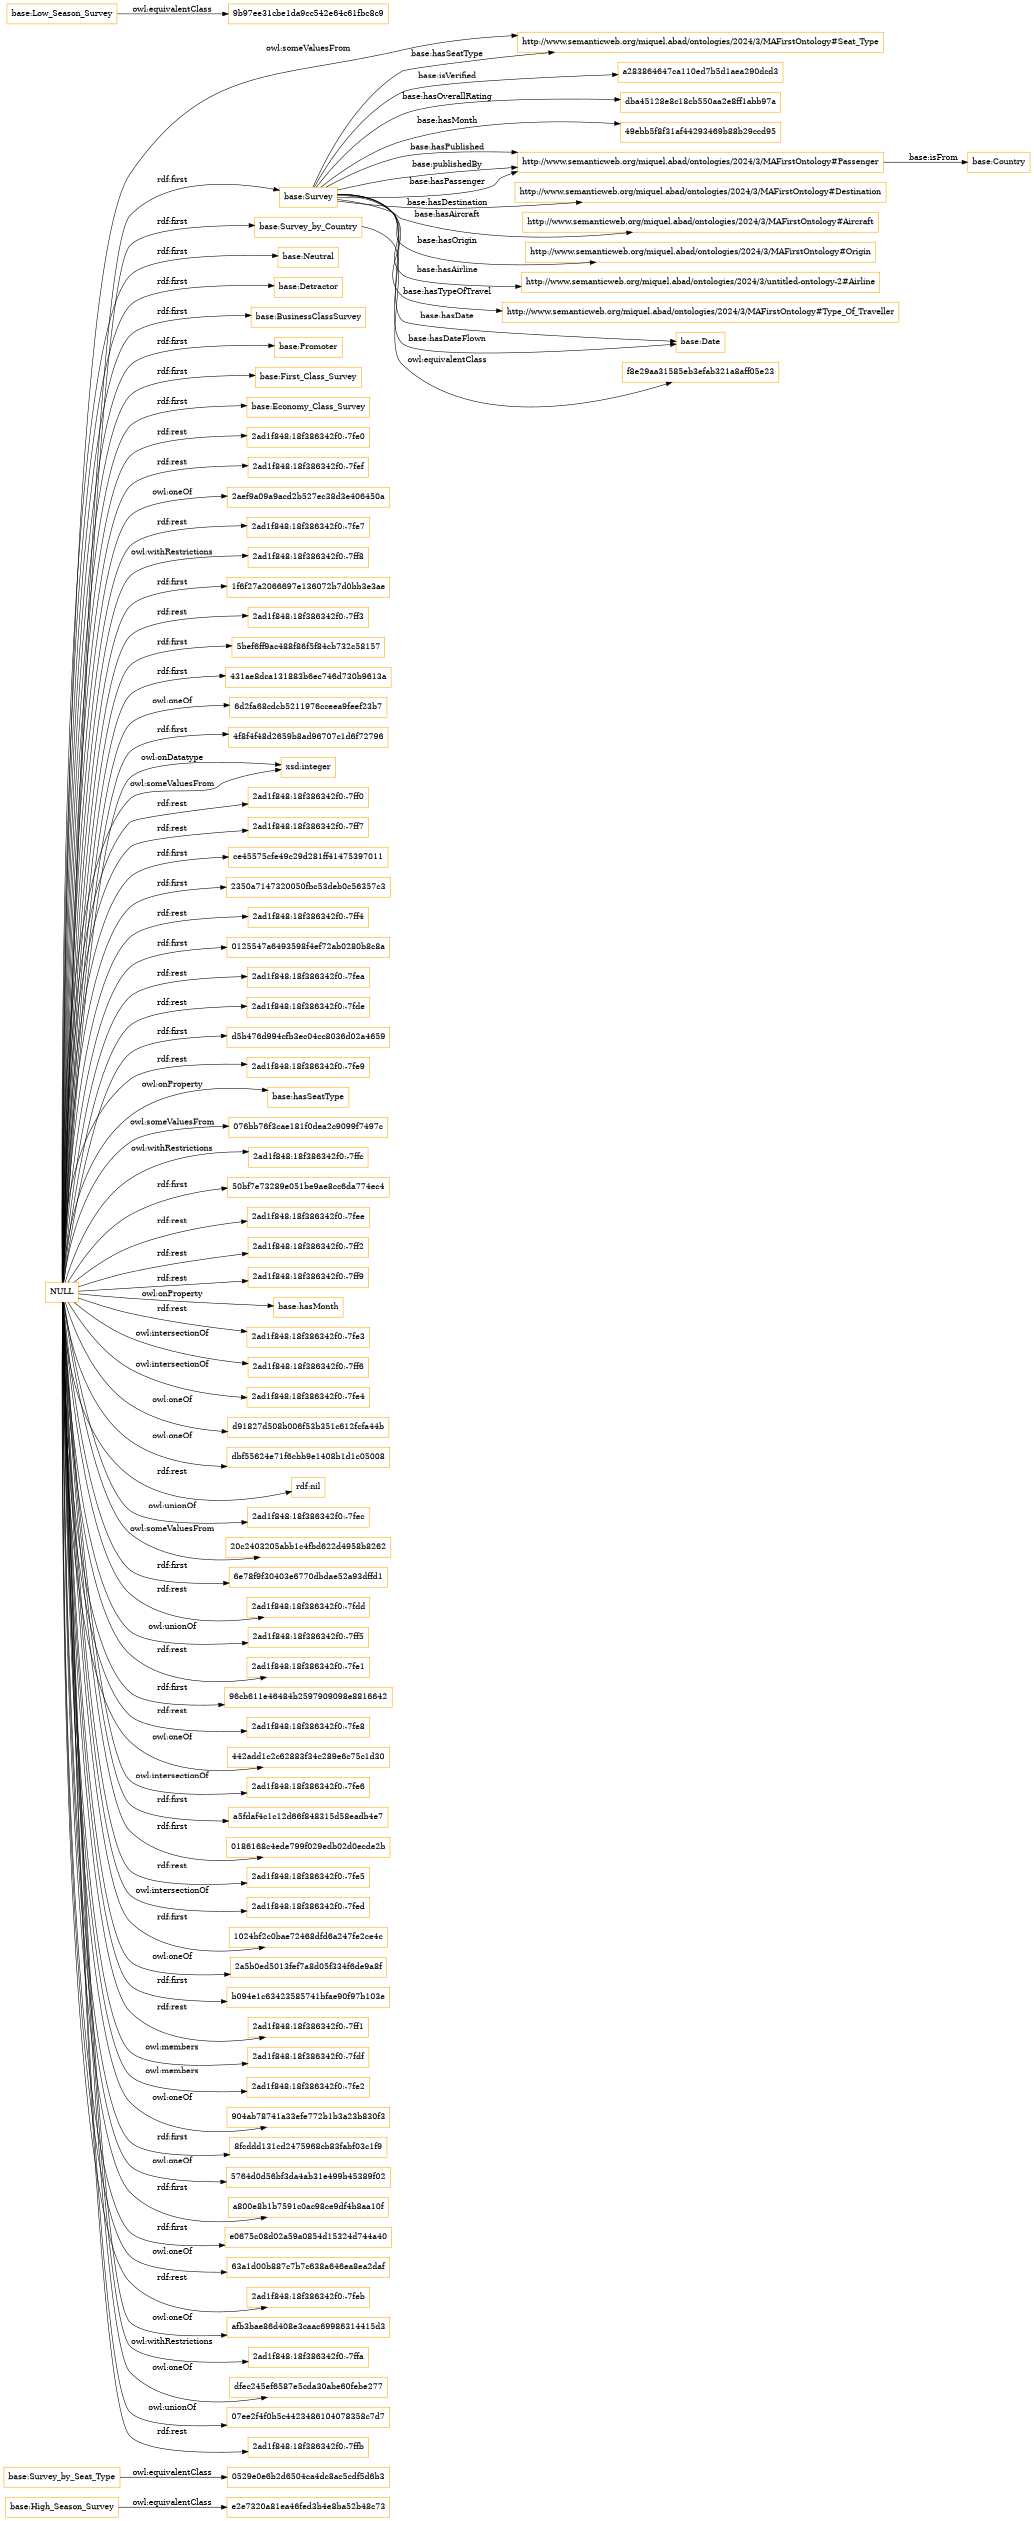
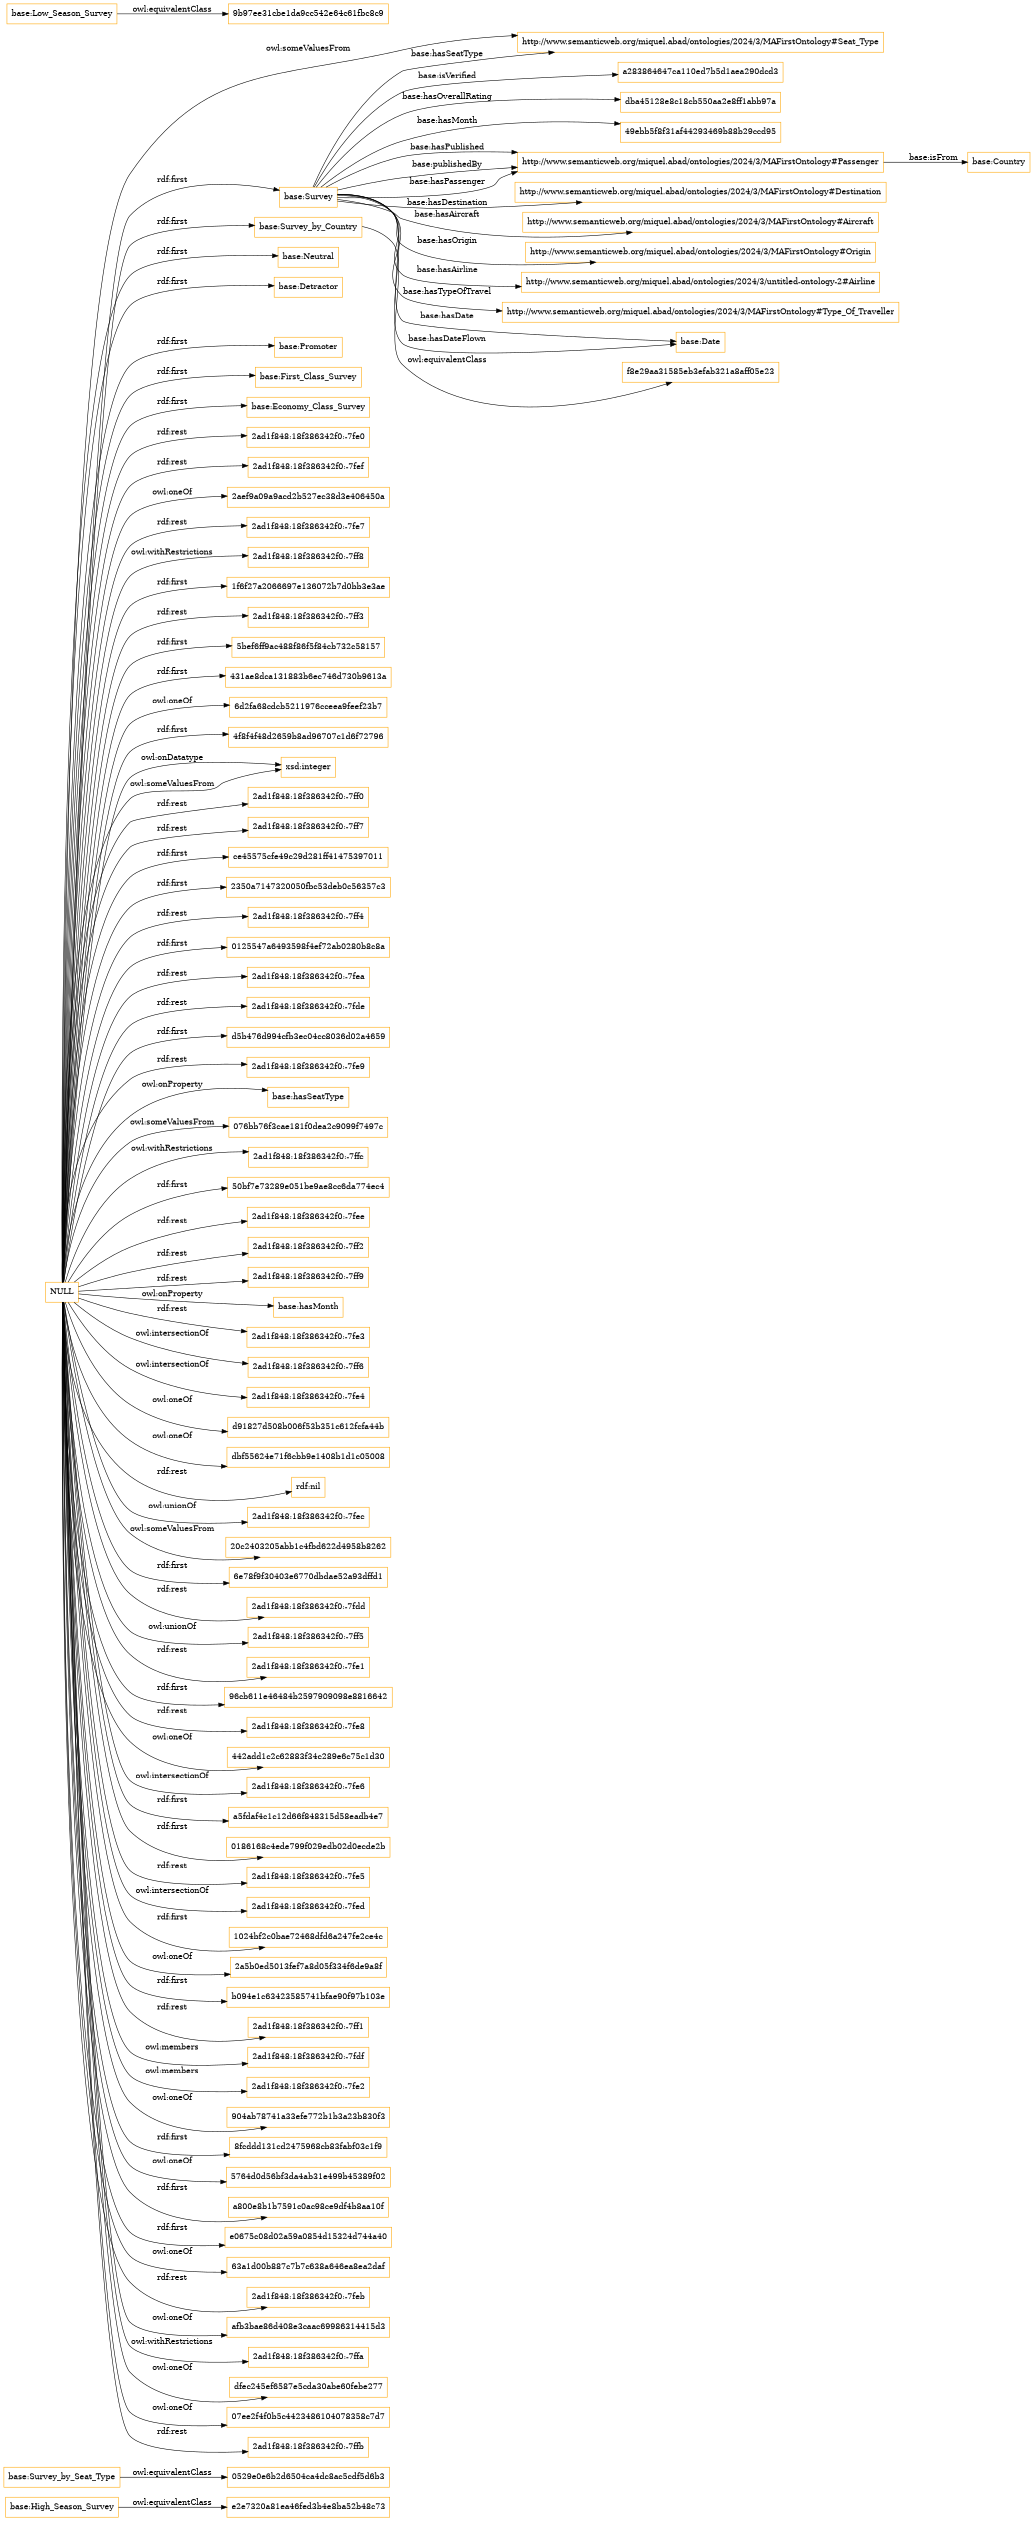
node "base:BusinessClassSurvey": removed
edge "NULL" -> "07ee2f4f0b5c4423486104078358c7d7": label "owl:unionOf" -> "owl:oneOf"
